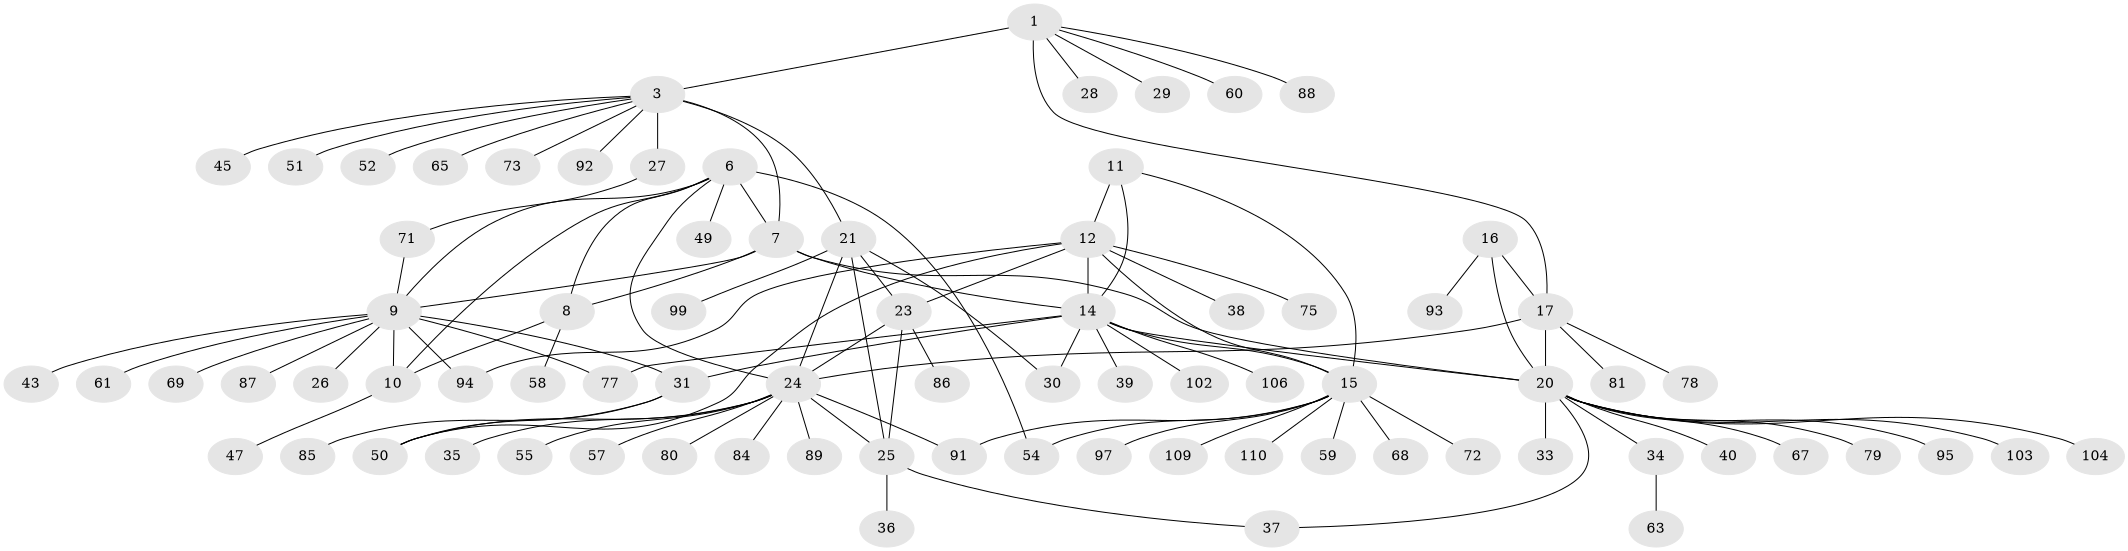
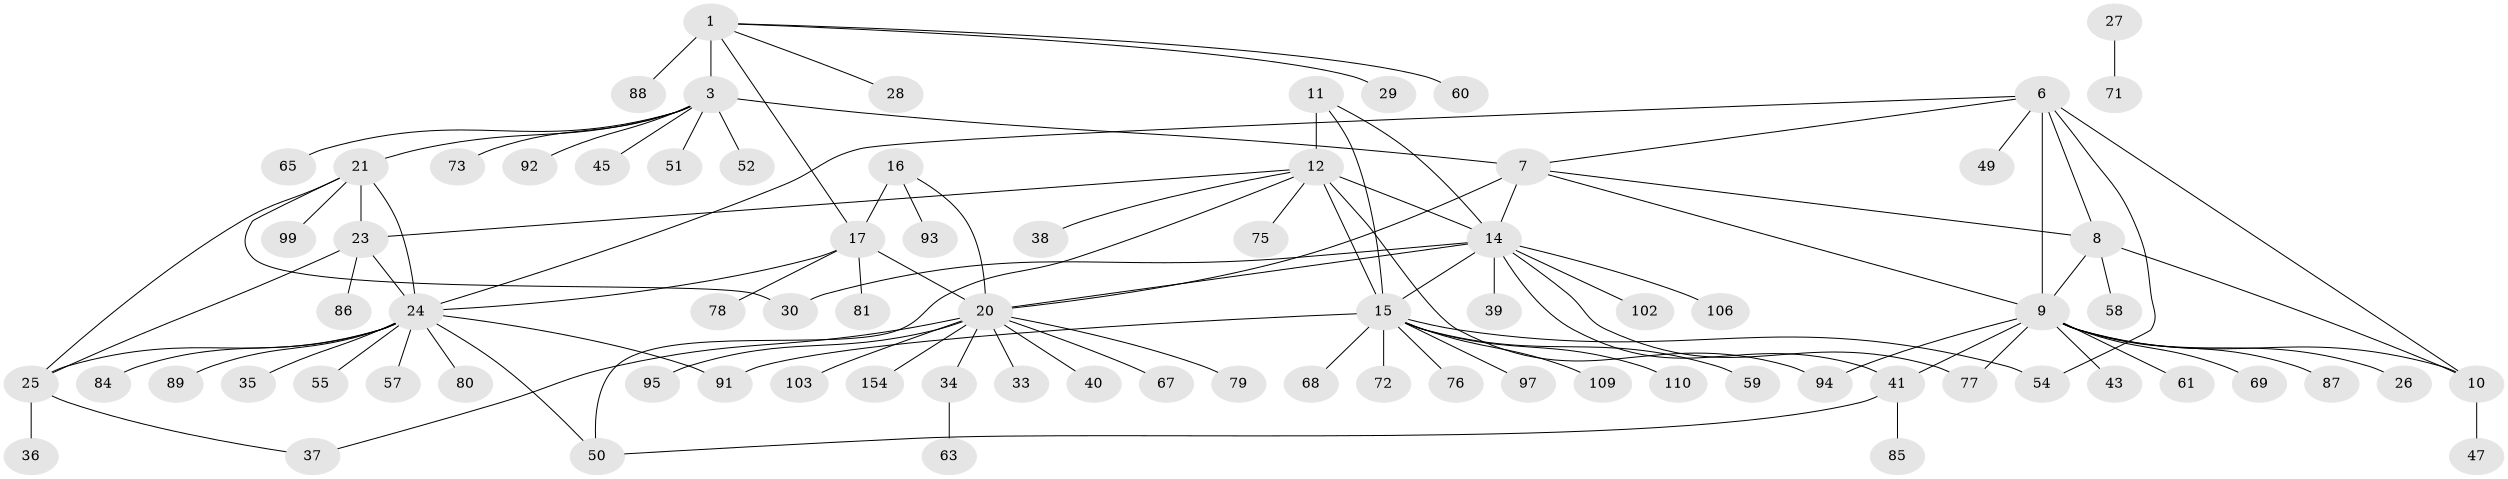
edge "3" -- "27": removed
edge "71" -- "9": now "8" -- "9"
node "31": label "31" -> "41"
node "76": added
node "104": label "104" -> "154"
